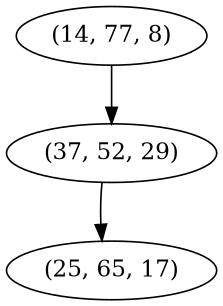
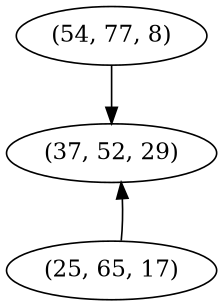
node "(14, 77, 8)": label "(14, 77, 8)" -> "(54, 77, 8)"
edge "(37, 52, 29)" -> "(25, 65, 17)": reversed
